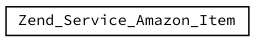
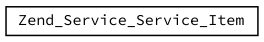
node "Zend_Service_Amazon_Item": label "Zend_Service_Amazon_Item" -> "Zend_Service_Service_Item"
